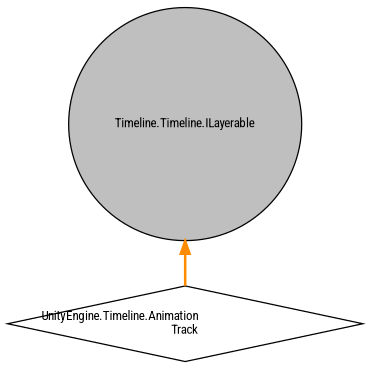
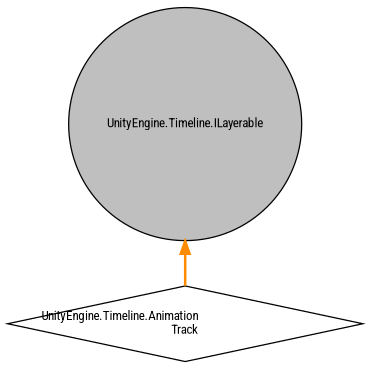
node "Timeline.Timeline.ILayerable": label "Timeline.Timeline.ILayerable" -> "UnityEngine.Timeline.ILayerable"
